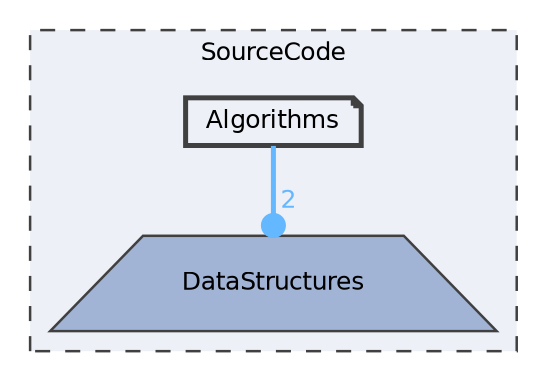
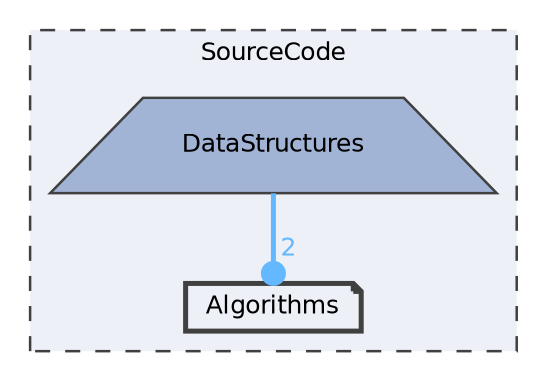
edge "Algorithms" -> "DataStructures": reversed
